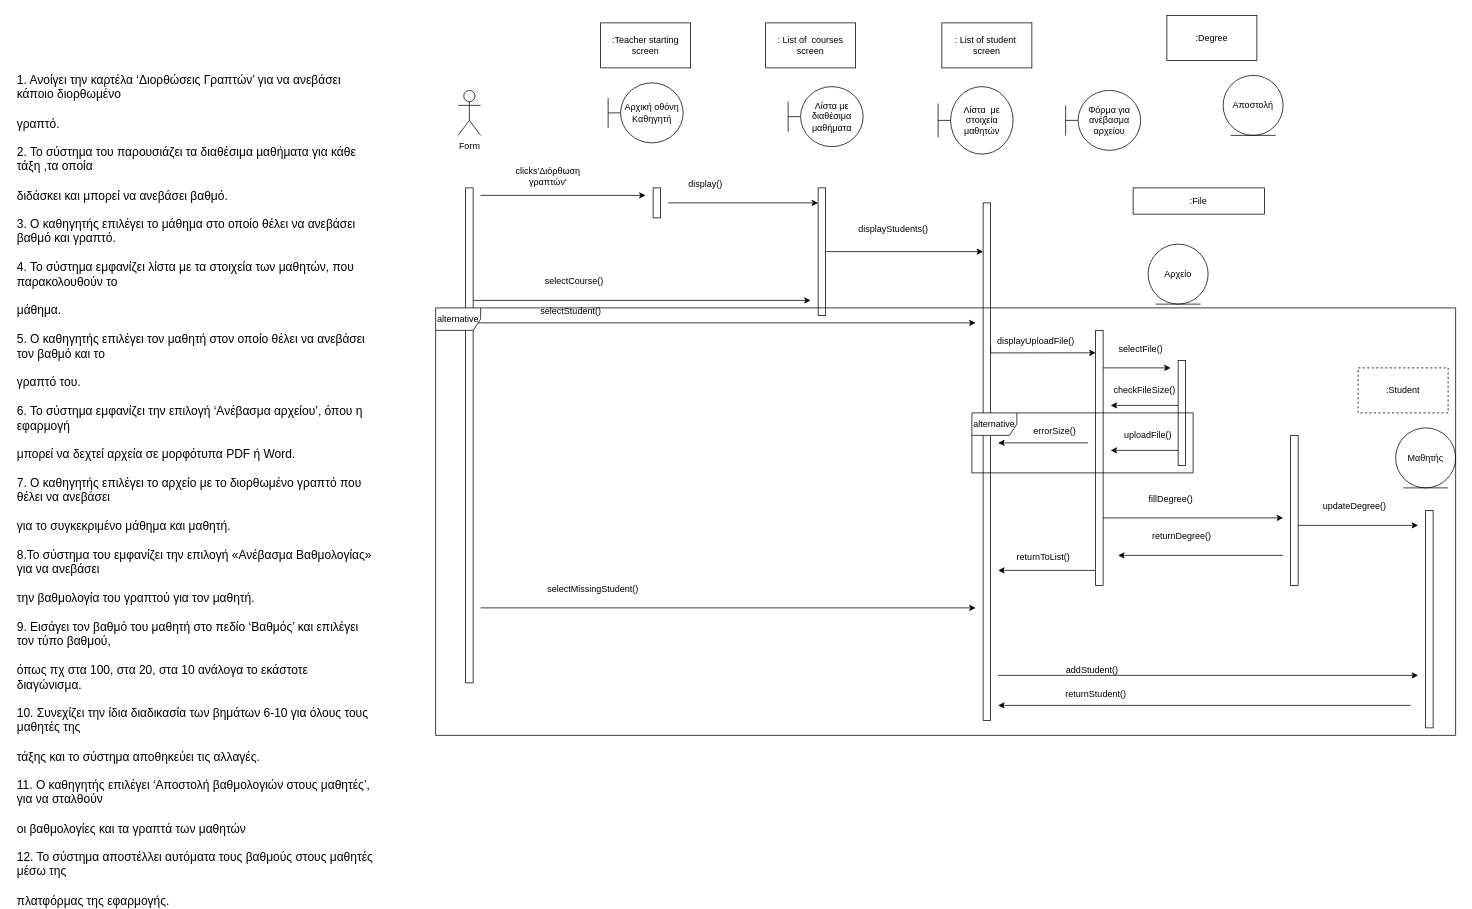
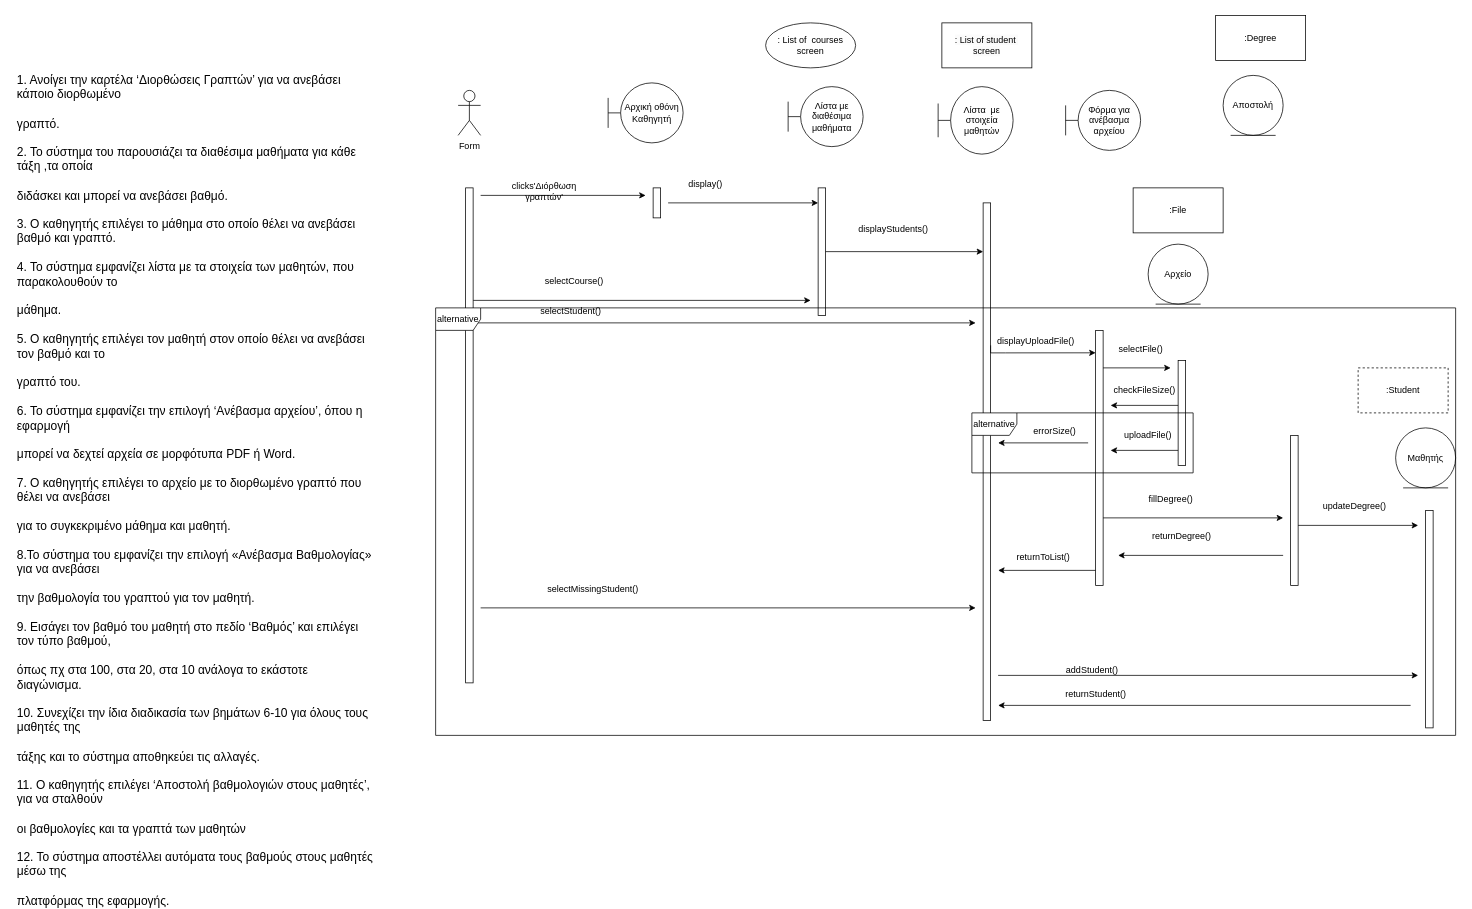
node ":Degree": moved (1212, 38) -> (1260, 38)
node ":Teacher starting screen": removed
node ": List of courses screen": shape rectangle -> ellipse
node "clicks'Διόρθωση γραπτών'": moved (548, 177) -> (544, 192)
node ":File": size 131x26 -> 90x45
